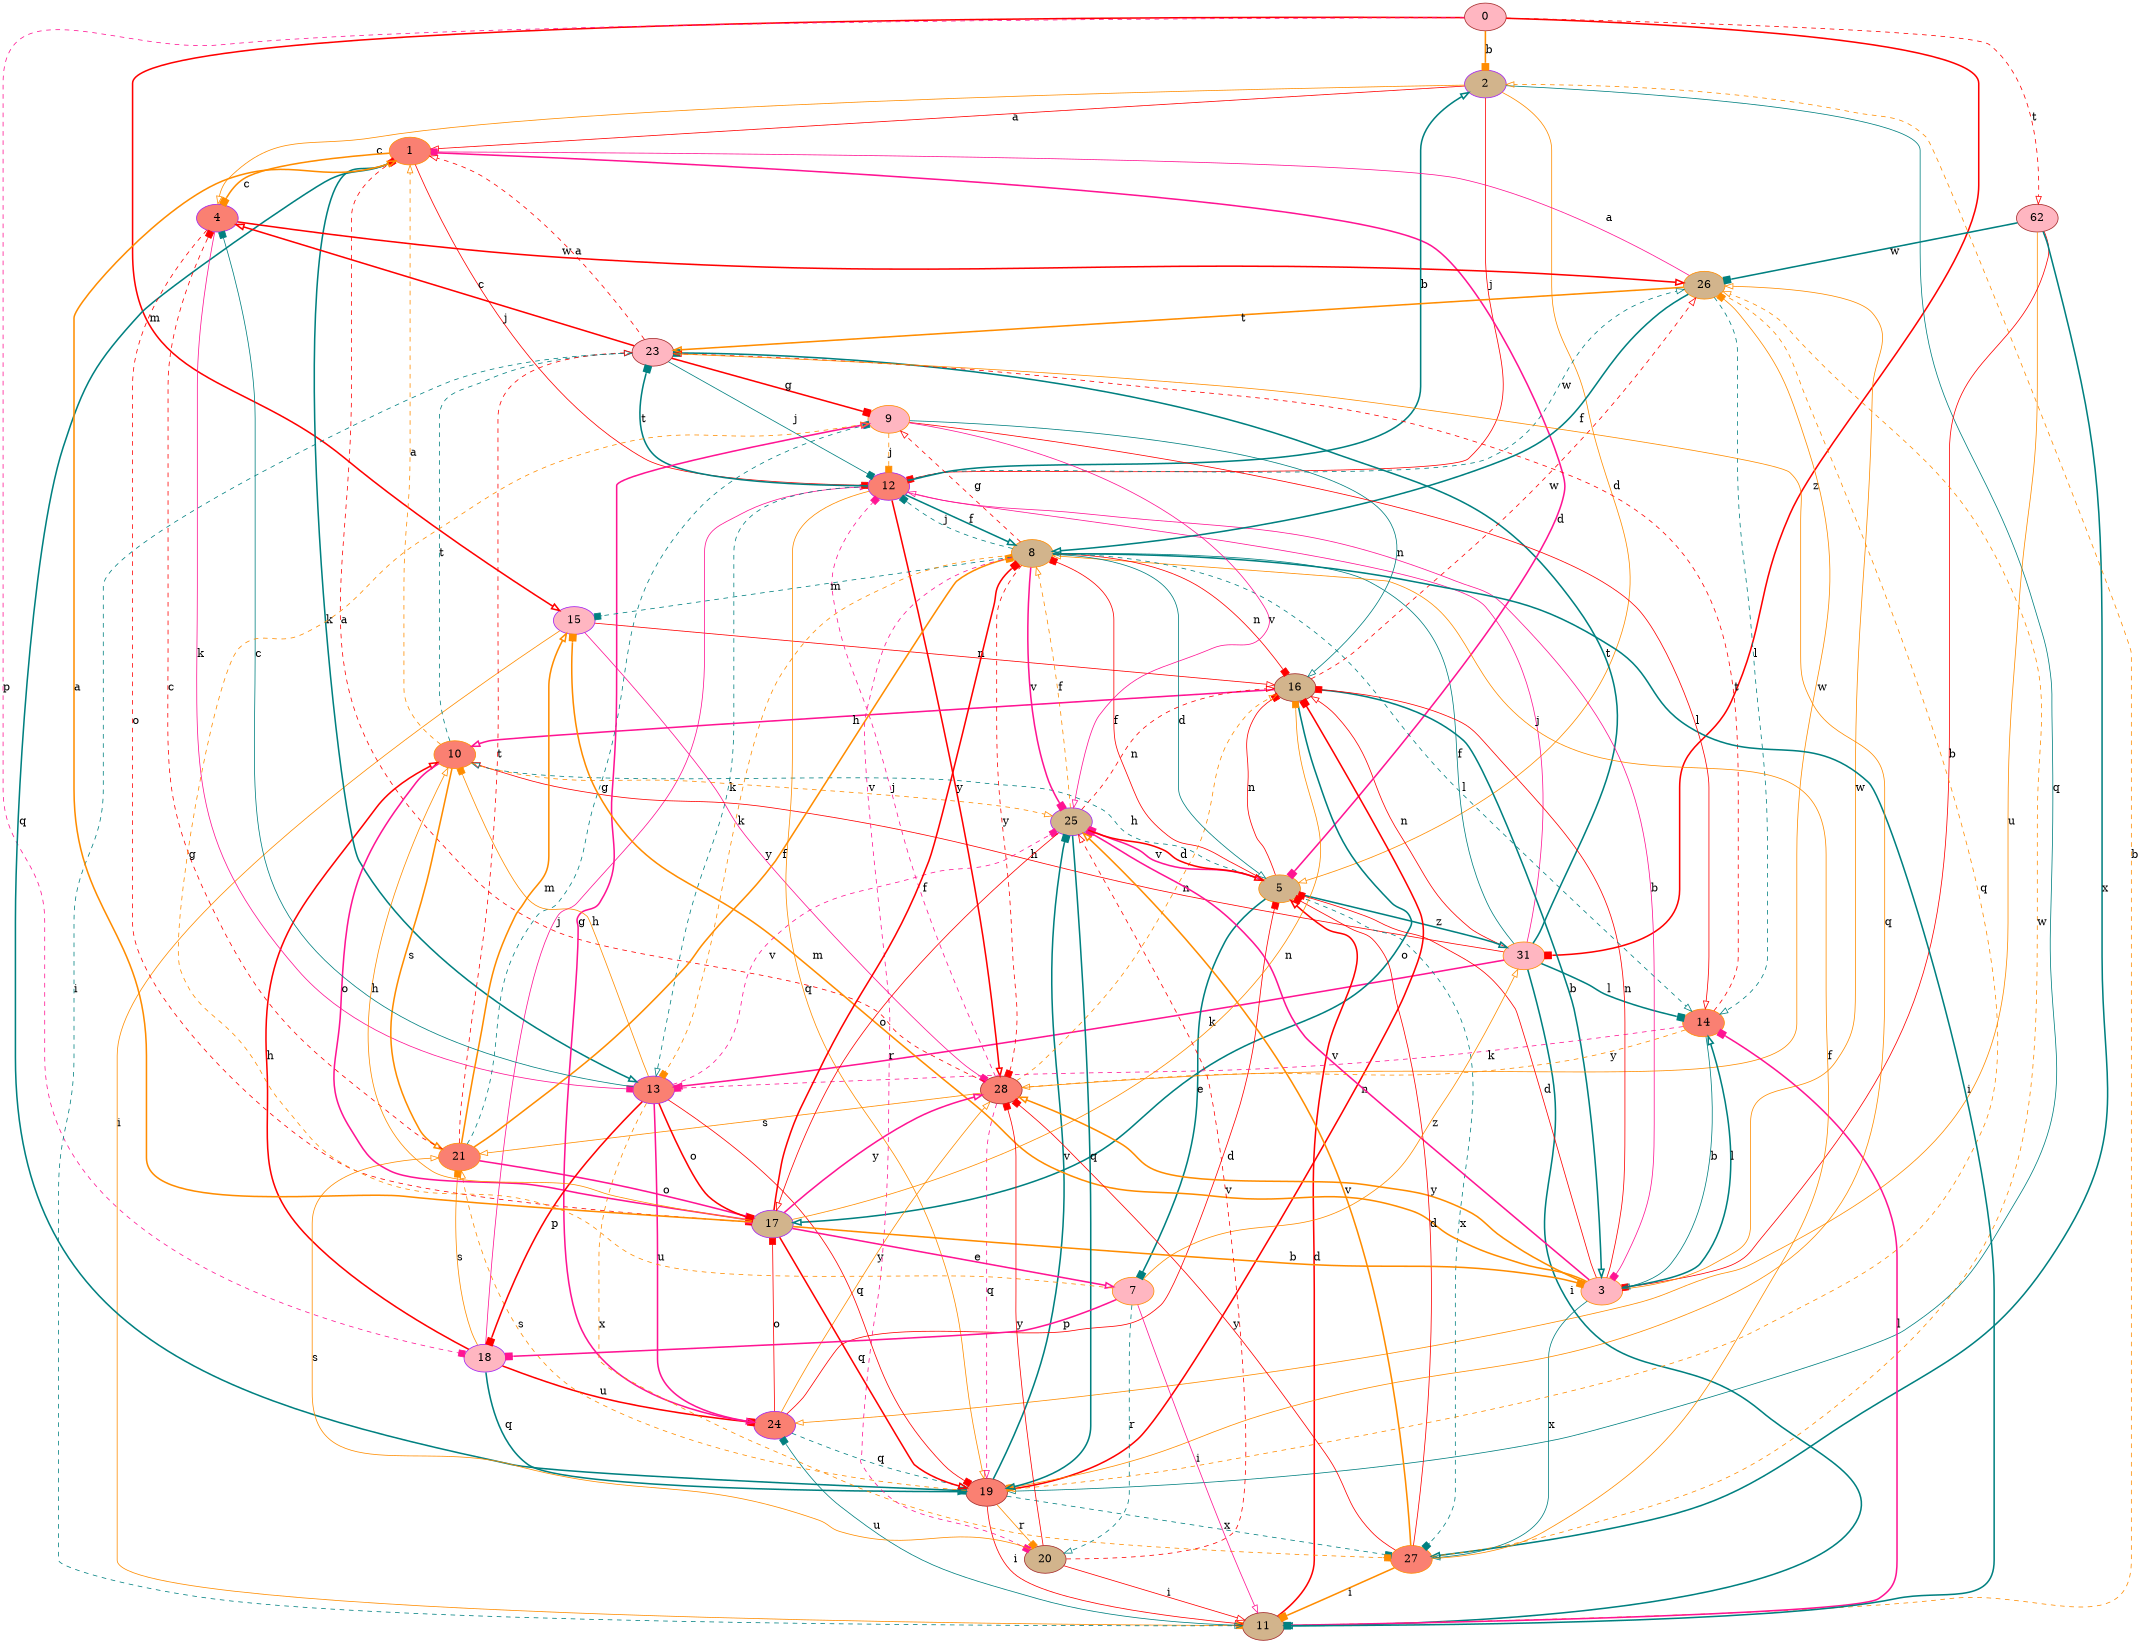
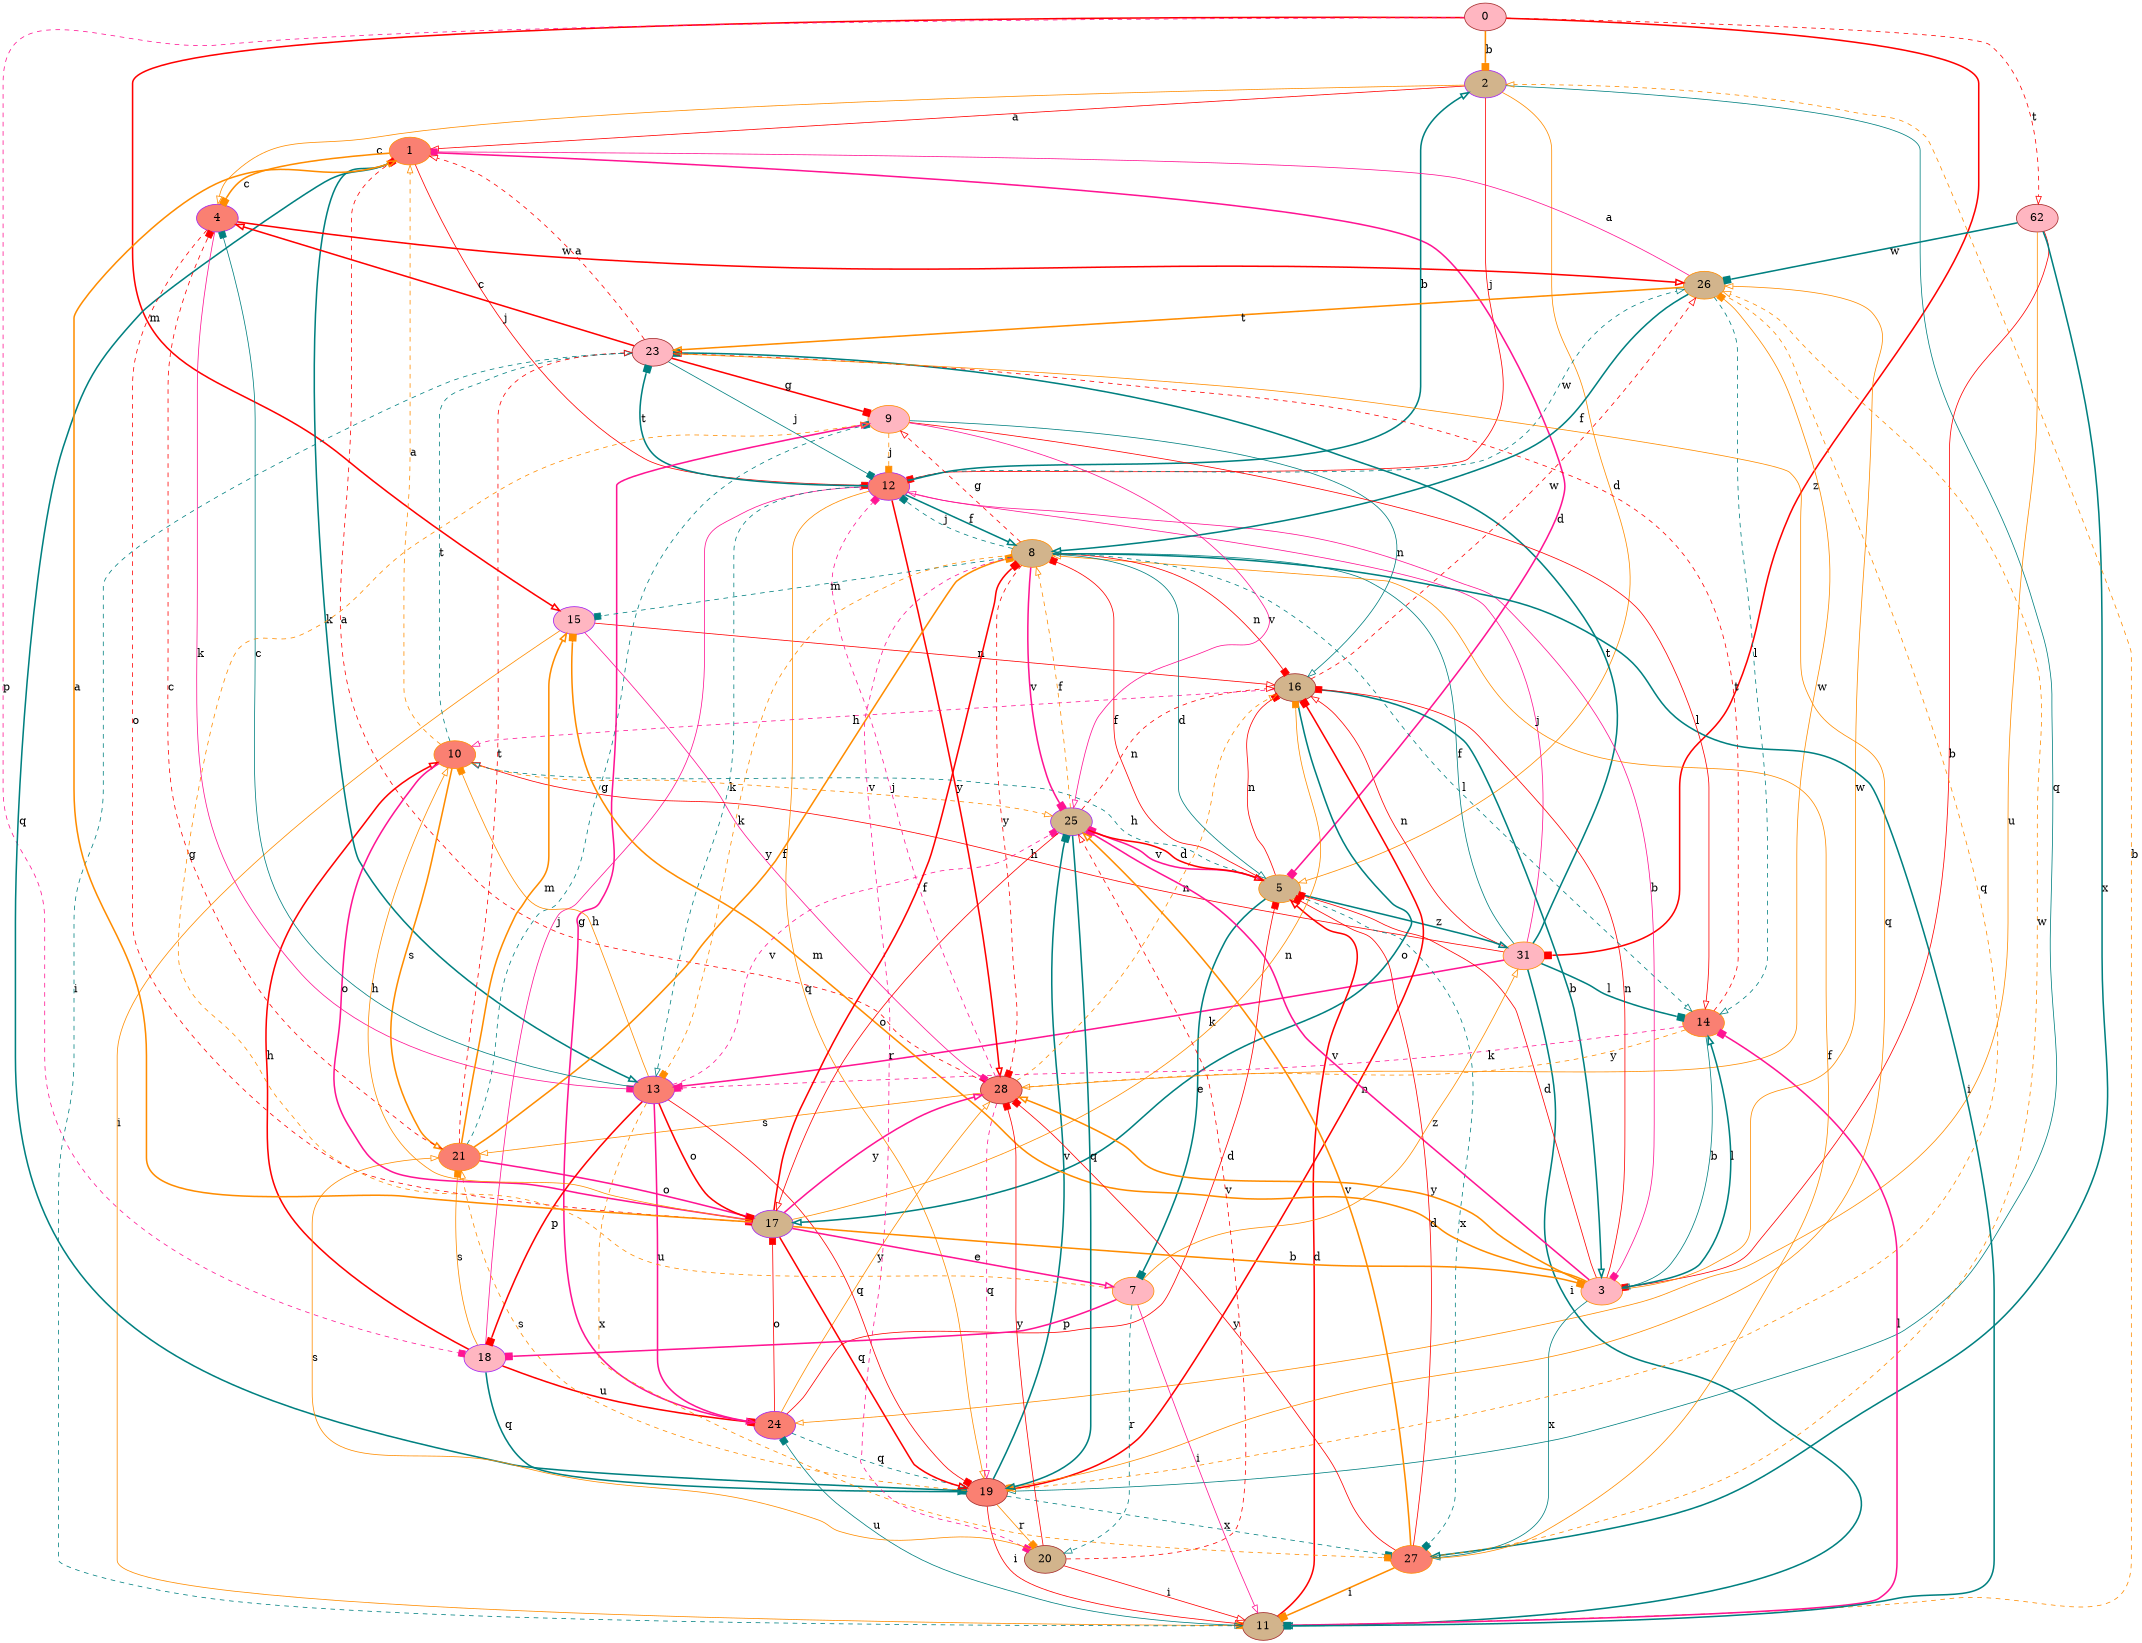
edge "16" -> "10": style bold -> dashed
